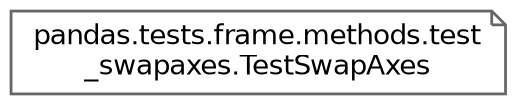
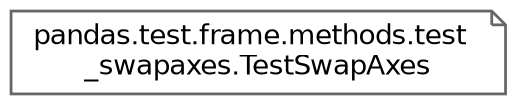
node "pandas.tests.frame.methods.test _swapaxes.TestSwapAxes": label "pandas.tests.frame.methods.test _swapaxes.TestSwapAxes" -> "pandas.test.frame.methods.test _swapaxes.TestSwapAxes"
